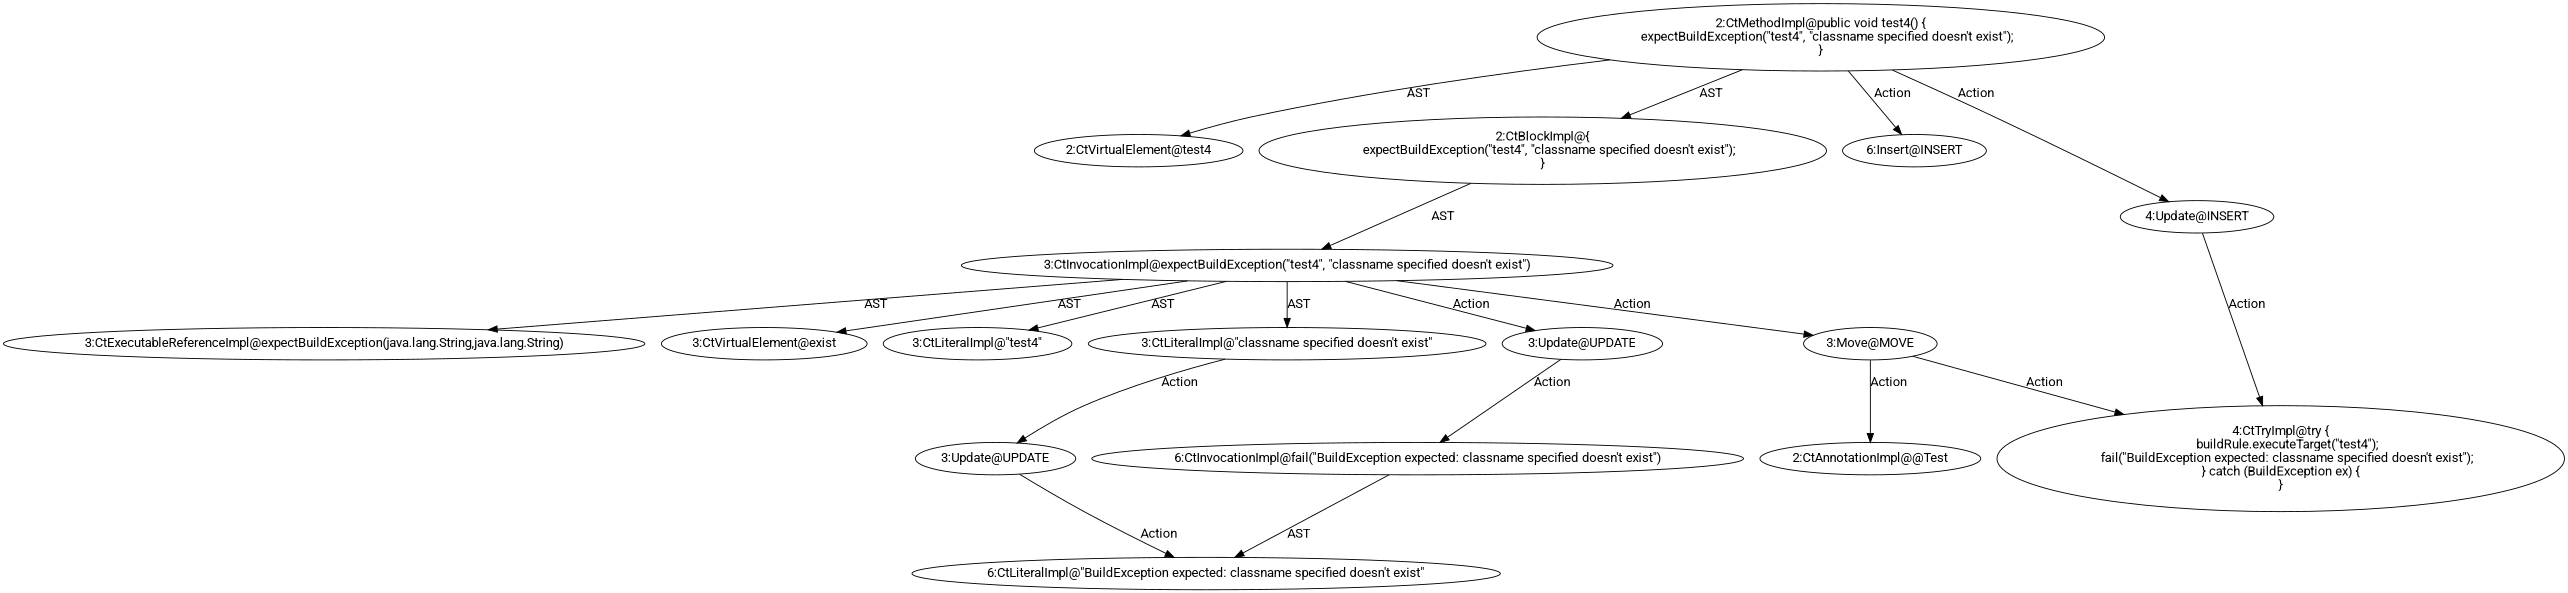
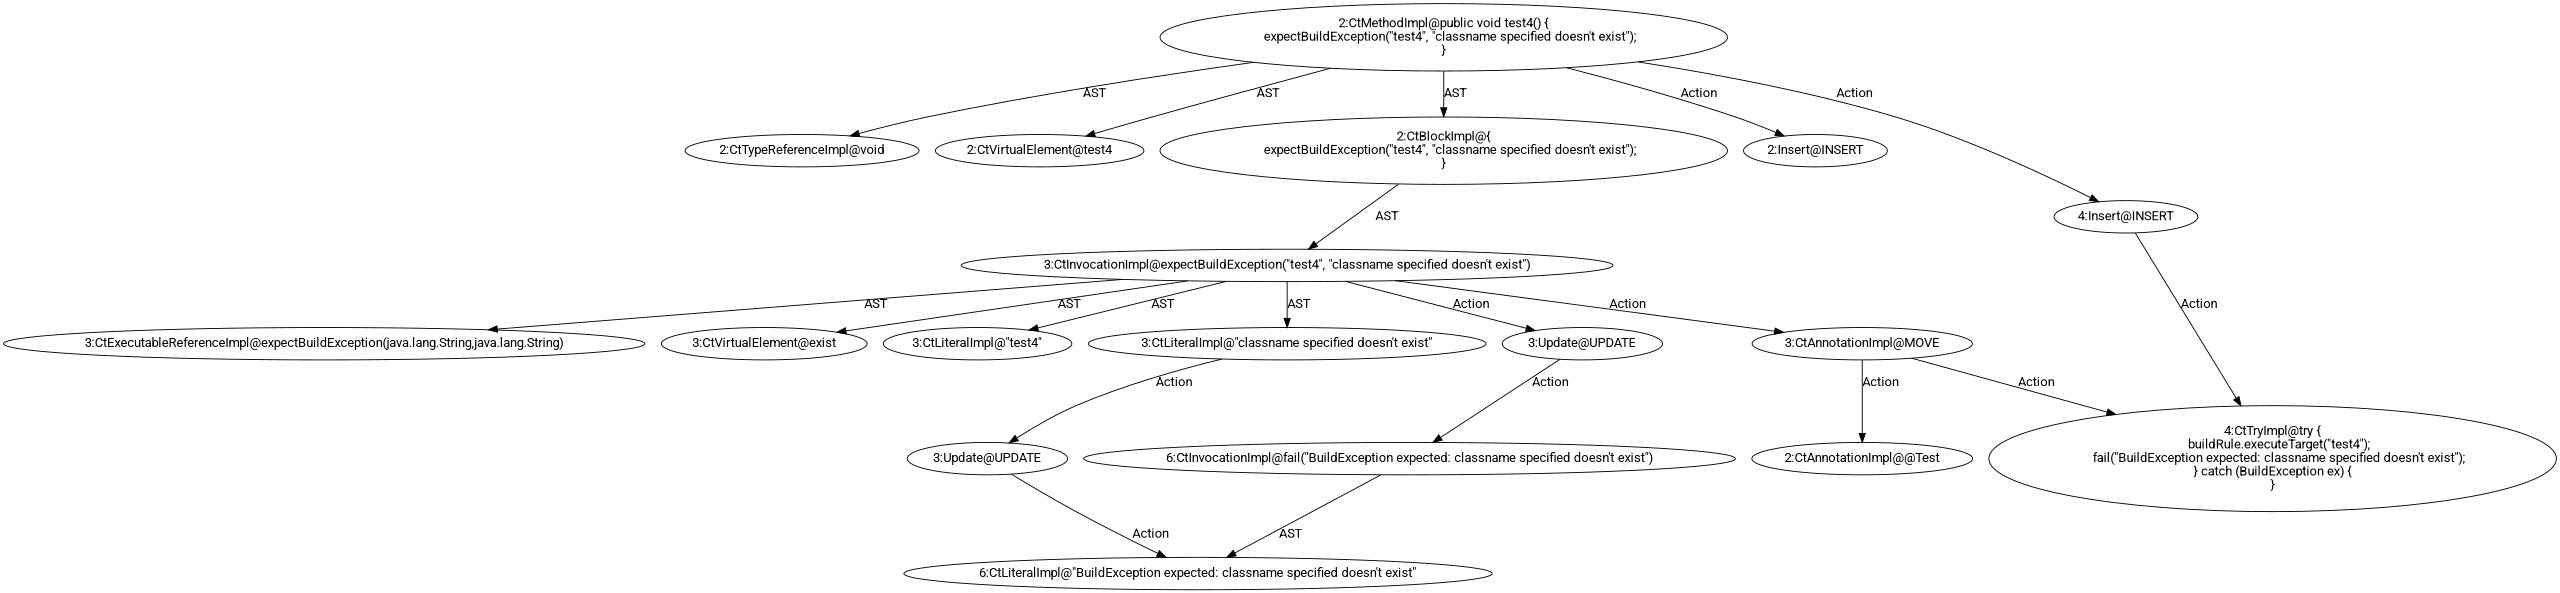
node "2:CtTypeReferenceImpl@void": added
node "6:Insert@INSERT": label "6:Insert@INSERT" -> "2:Insert@INSERT"
node "4:Update@INSERT": label "4:Update@INSERT" -> "4:Insert@INSERT"
node "3:Move@MOVE": label "3:Move@MOVE" -> "3:CtAnnotationImpl@MOVE"
